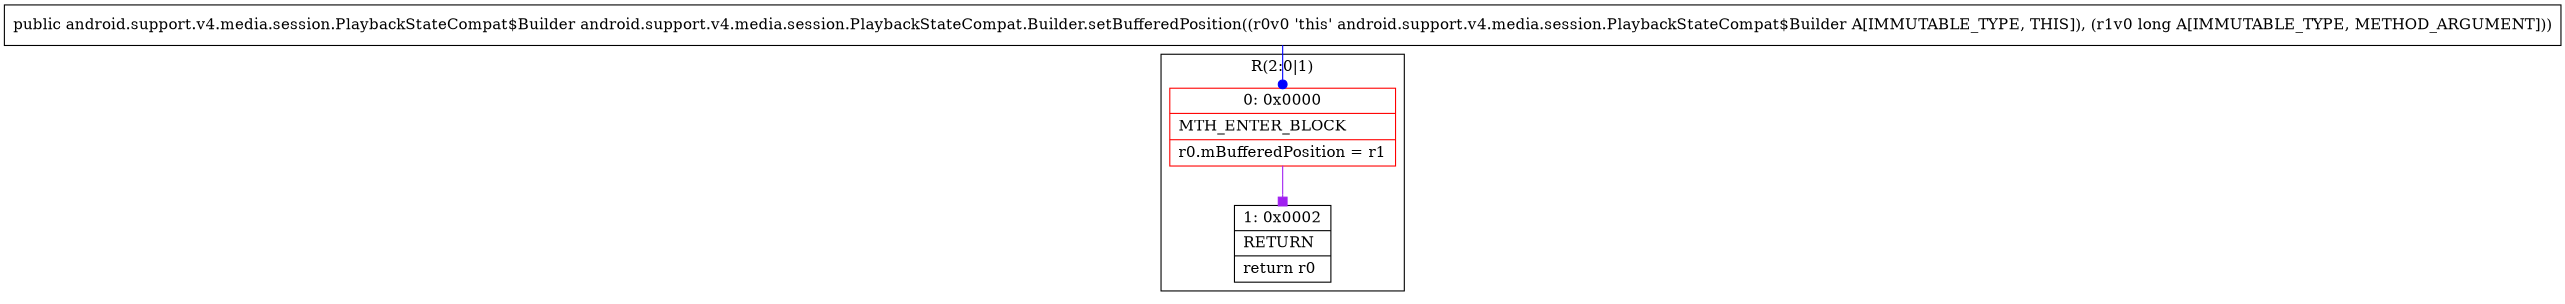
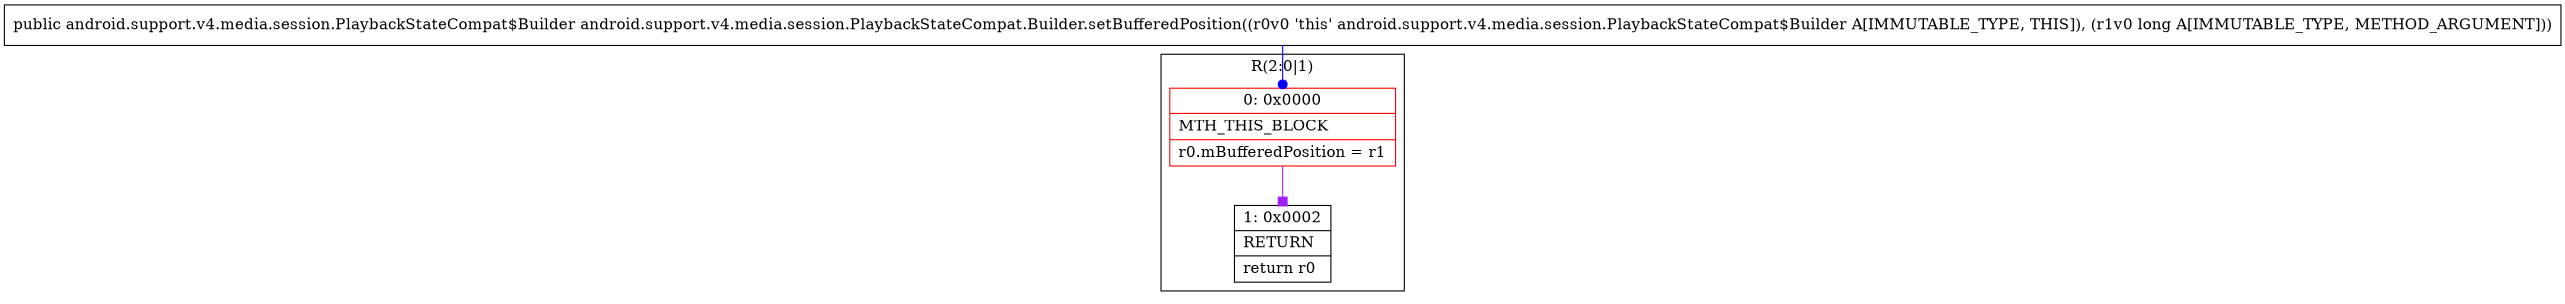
node "0: 0x0000": text "MTH_ENTER_BLOCK" -> "MTH_THIS_BLOCK"
